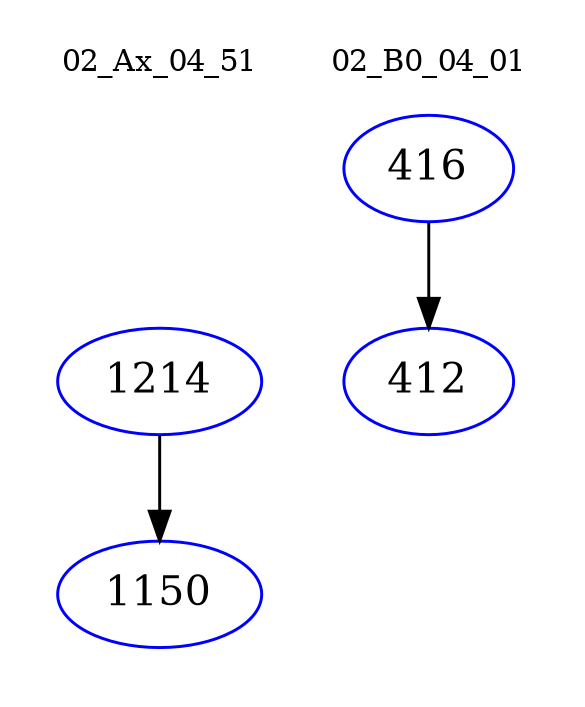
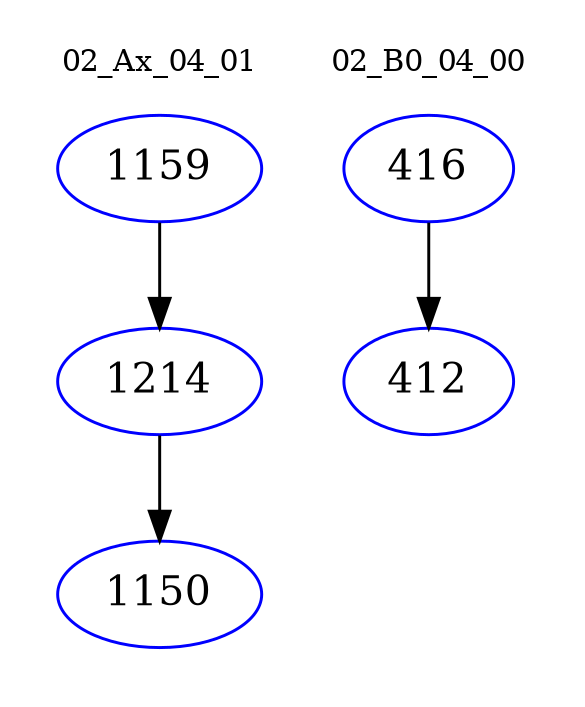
cluster "02_Ax_04_51": label "02_Ax_04_51" -> "02_Ax_04_01"
cluster "02_B0_04_01": label "02_B0_04_01" -> "02_B0_04_00"
node "1159": added
